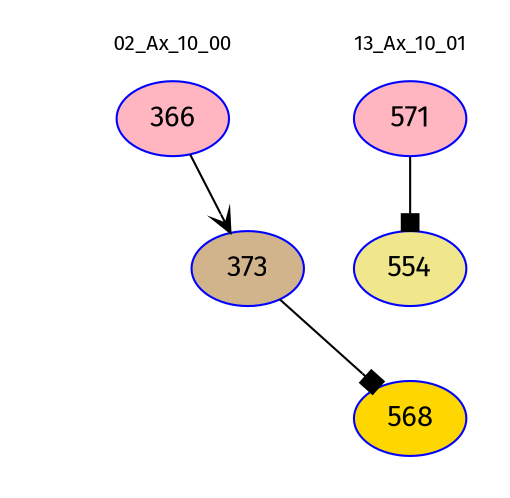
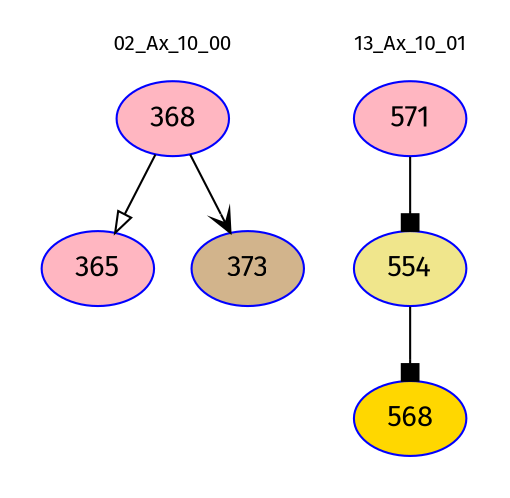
node "366": label "366" -> "368"
node "365": added
edge "373" -> "568": now "554" -> "568"
